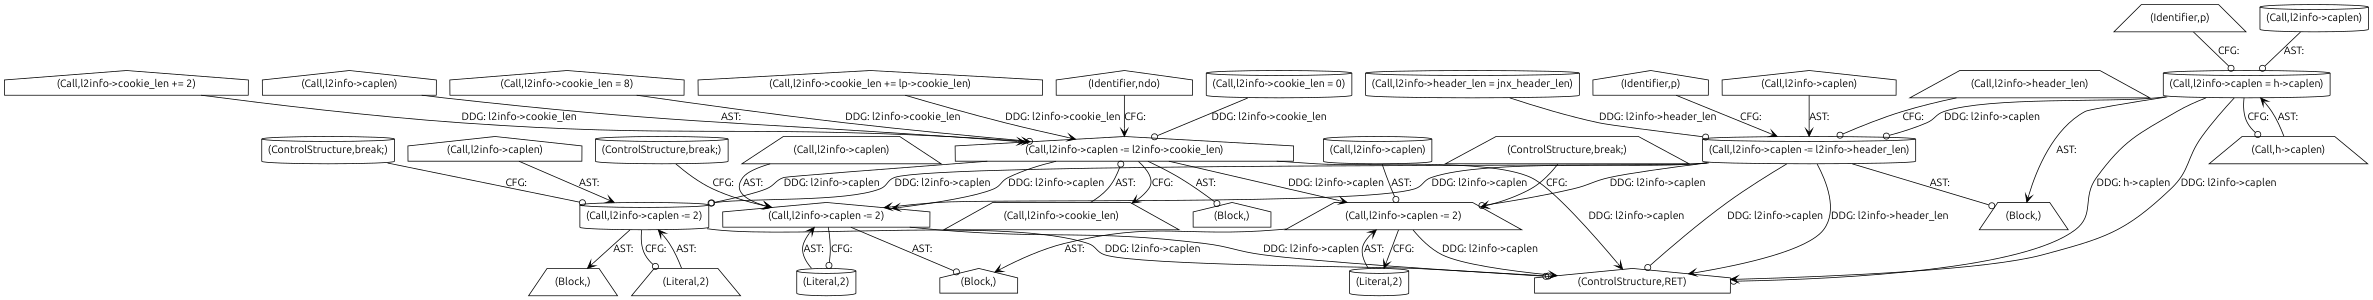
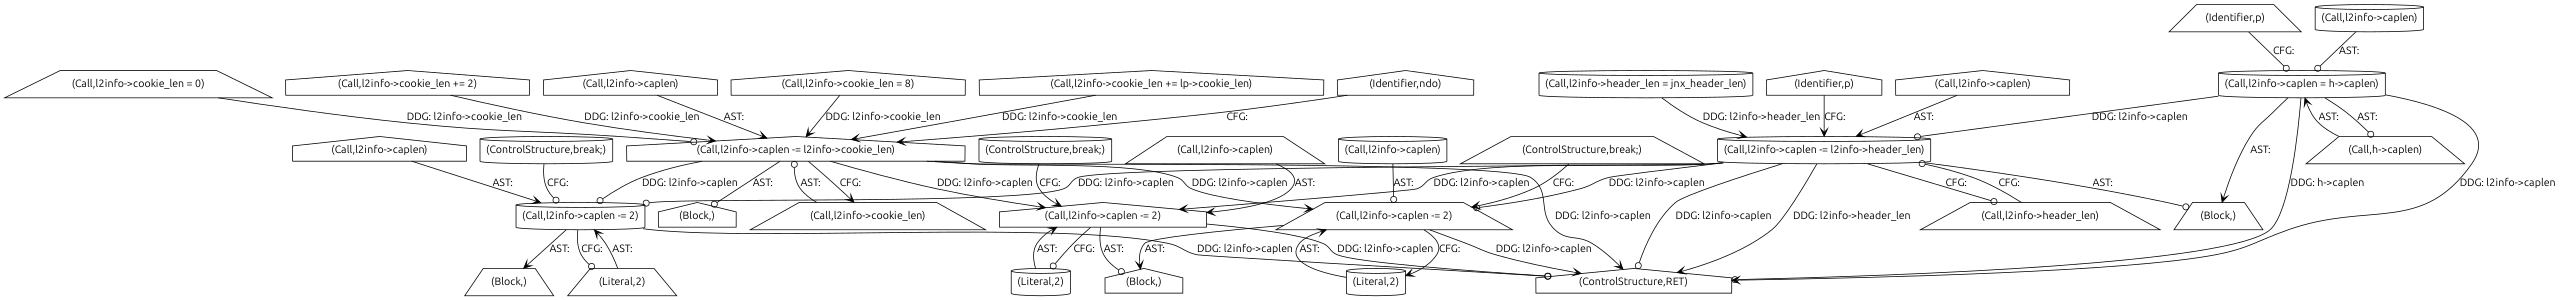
node "(Call,l2info->cookie_len = 0)": shape cylinder -> trapezium
edge "(Call,l2info->caplen = h->caplen)" -> "(Call,h->caplen)": label "CFG: " -> "AST: "
edge "(Call,l2info->cookie_len = 8)" -> "(Call,l2info->caplen -= l2info->cookie_len)": arrowhead odot -> vee
edge "(Call,l2info->header_len = jnx_header_len)" -> "(Call,l2info->caplen -= l2info->header_len)": arrowhead odot -> vee
edge "(Call,l2info->caplen -= l2info->header_len)" -> "(Call,l2info->header_len)": added, label "CFG:"
